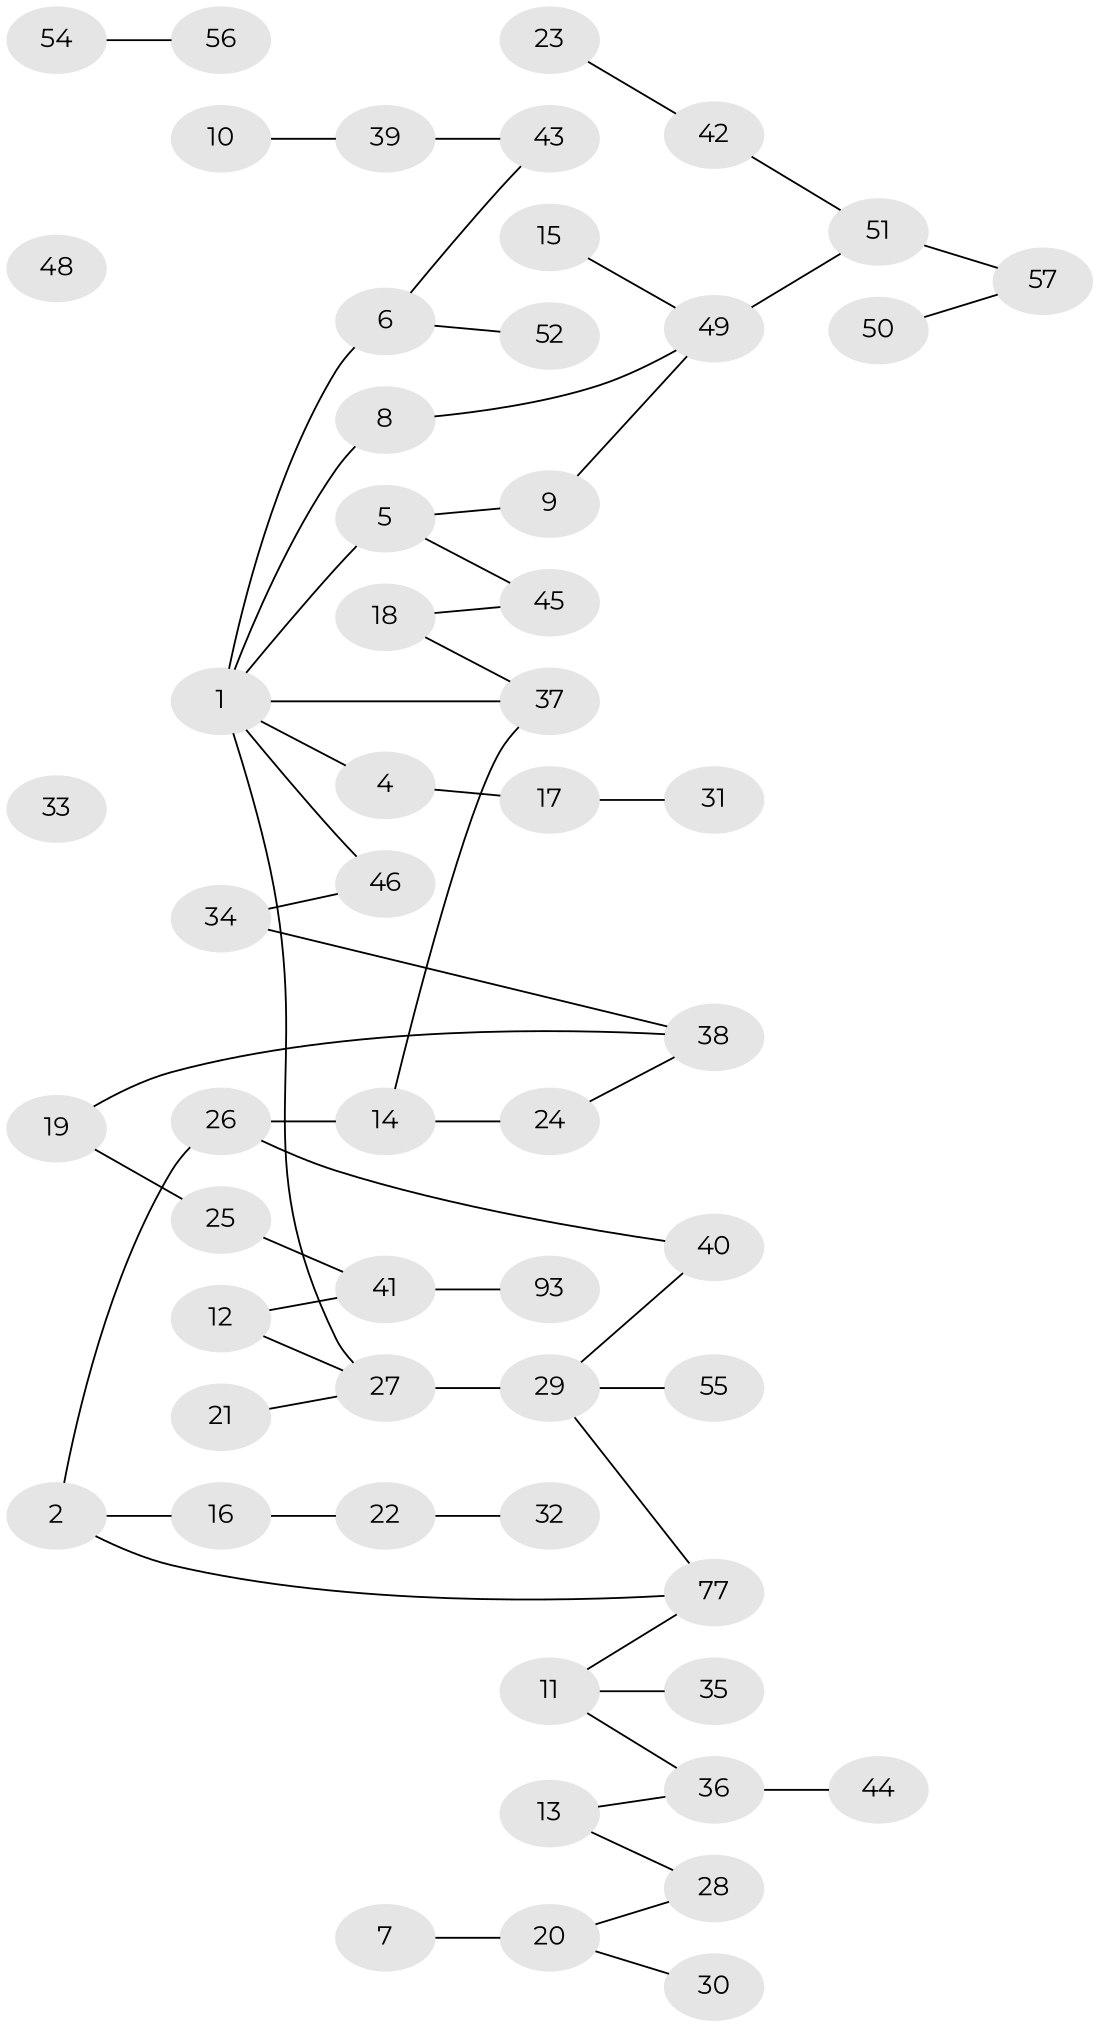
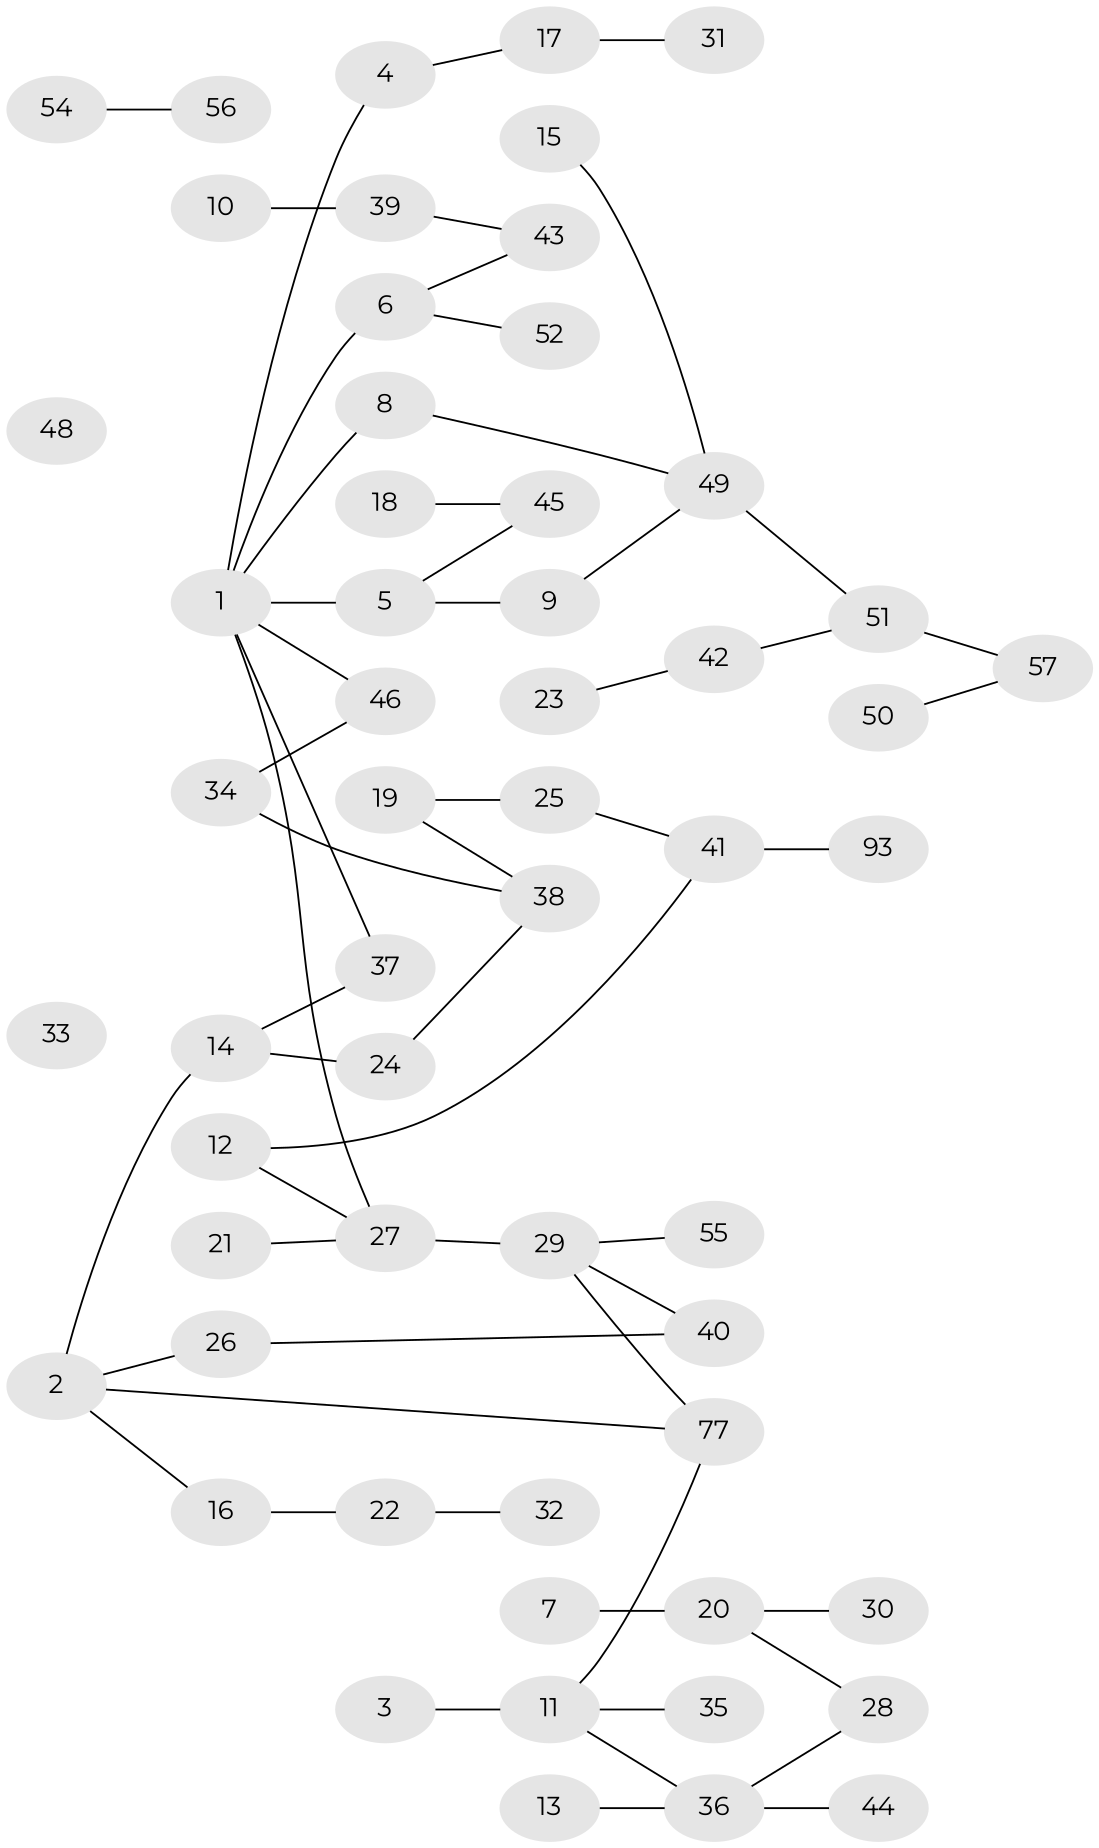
edge "18" -- "37": removed
edge "26" -- "14": now "2" -- "14"
node "3": added
edge "13" -- "28": now "36" -- "28"
